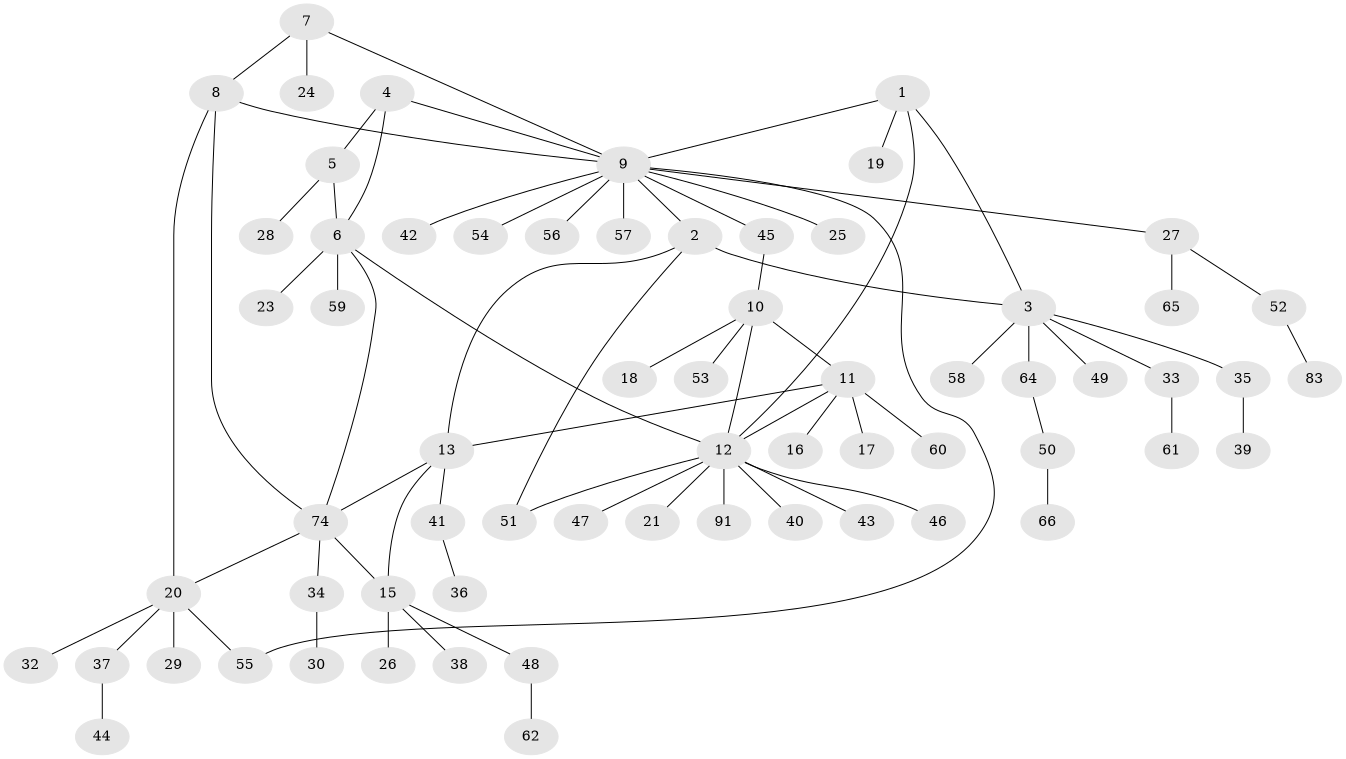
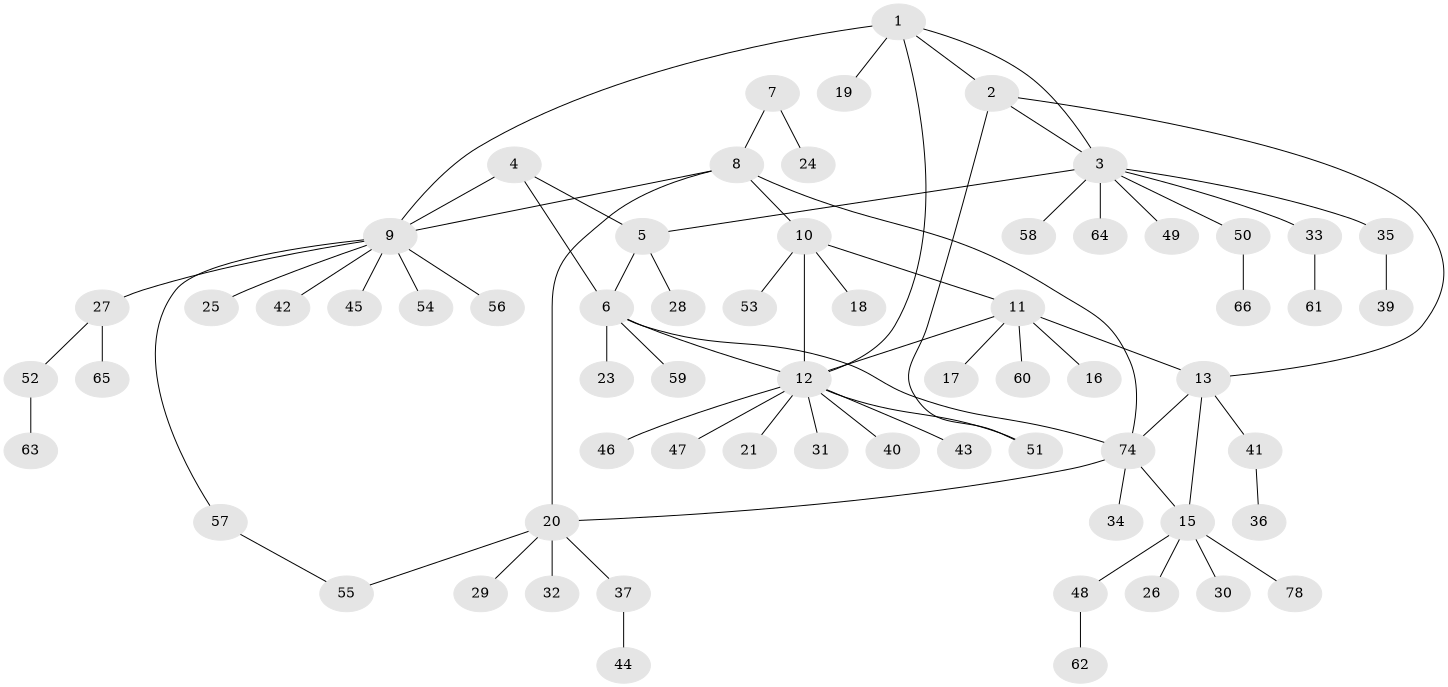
edge "7" -- "9": removed
edge "9" -- "2": now "1" -- "2"
edge "3" -- "5": added
edge "45" -- "10": now "8" -- "10"
node "83": label "83" -> "63"
edge "64" -- "50": now "3" -- "50"
node "91": label "91" -> "31"
edge "9" -- "55": now "57" -- "55"
edge "34" -- "30": now "15" -- "30"
node "38": label "38" -> "78"
